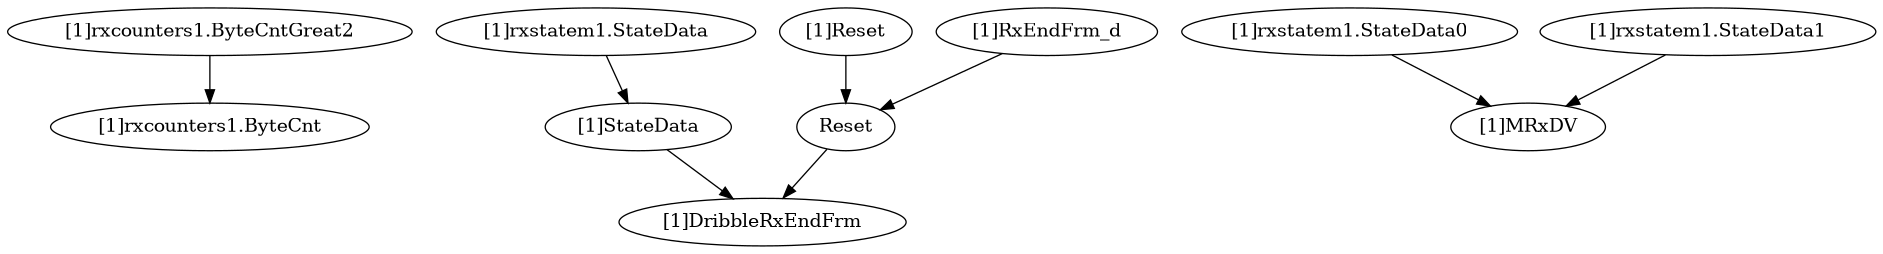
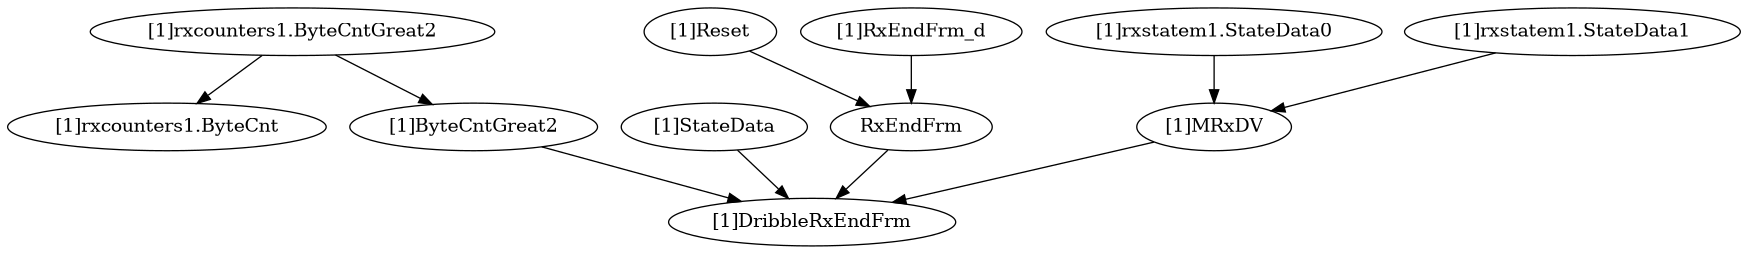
node "[1]rxstatem1.StateData": removed
node "[1]ByteCntGreat2": added
node "Reset": label "Reset" -> "RxEndFrm"
edge "[1]MRxDV" -> "[1]DribbleRxEndFrm": added
